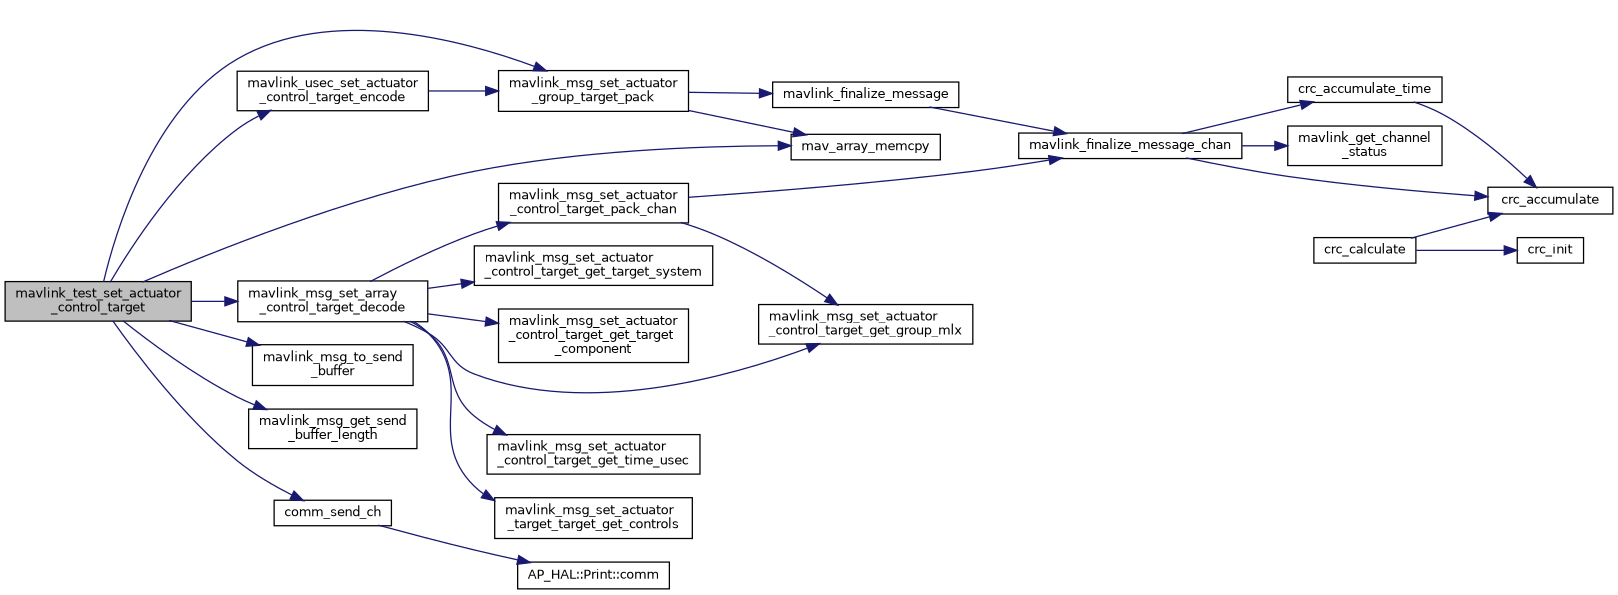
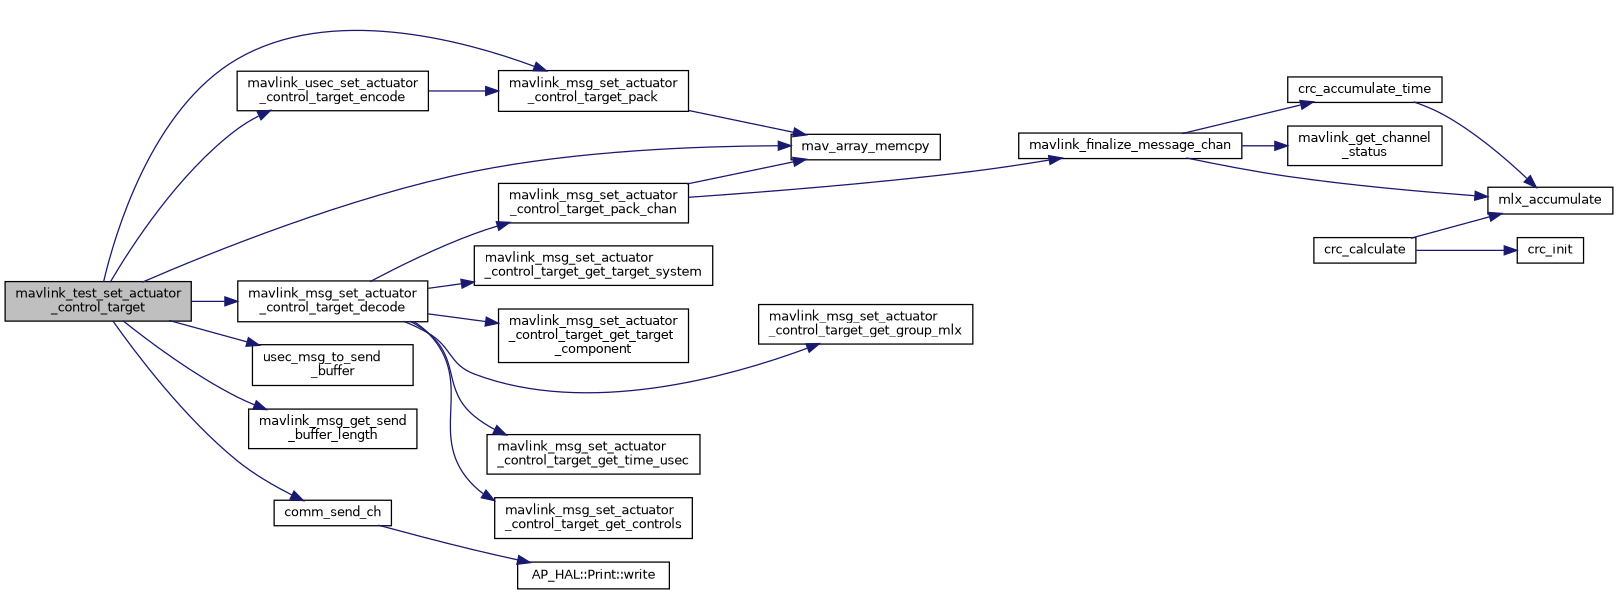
node "mavlink_msg_set_actuator _group_target_pack": label "mavlink_msg_set_actuator _group_target_pack" -> "mavlink_msg_set_actuator _control_target_pack"
node "mavlink_finalize_message": removed
node "crc_accumulate": label "crc_accumulate" -> "mlx_accumulate"
edge "mavlink_msg_set_actuator _control_target_pack_chan" -> "mavlink_msg_set_actuator _control_target_get_group_mlx": now "mavlink_msg_set_actuator _control_target_pack_chan" -> "mav_array_memcpy"
node "mavlink_msg_set_array _control_target_decode": label "mavlink_msg_set_array _control_target_decode" -> "mavlink_msg_set_actuator _control_target_decode"
node "mavlink_msg_to_send _buffer": label "mavlink_msg_to_send _buffer" -> "usec_msg_to_send _buffer"
node "mavlink_msg_set_actuator _target_target_get_controls": label "mavlink_msg_set_actuator _target_target_get_controls" -> "mavlink_msg_set_actuator _control_target_get_controls"
node "AP_HAL::Print::comm": label "AP_HAL::Print::comm" -> "AP_HAL::Print::write"
